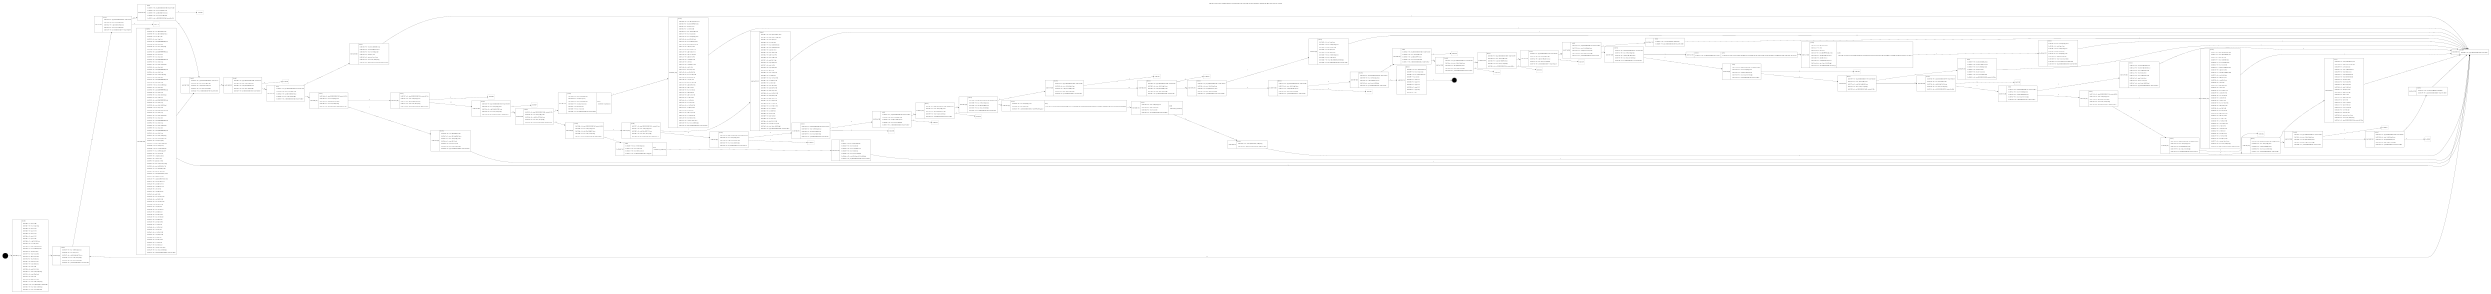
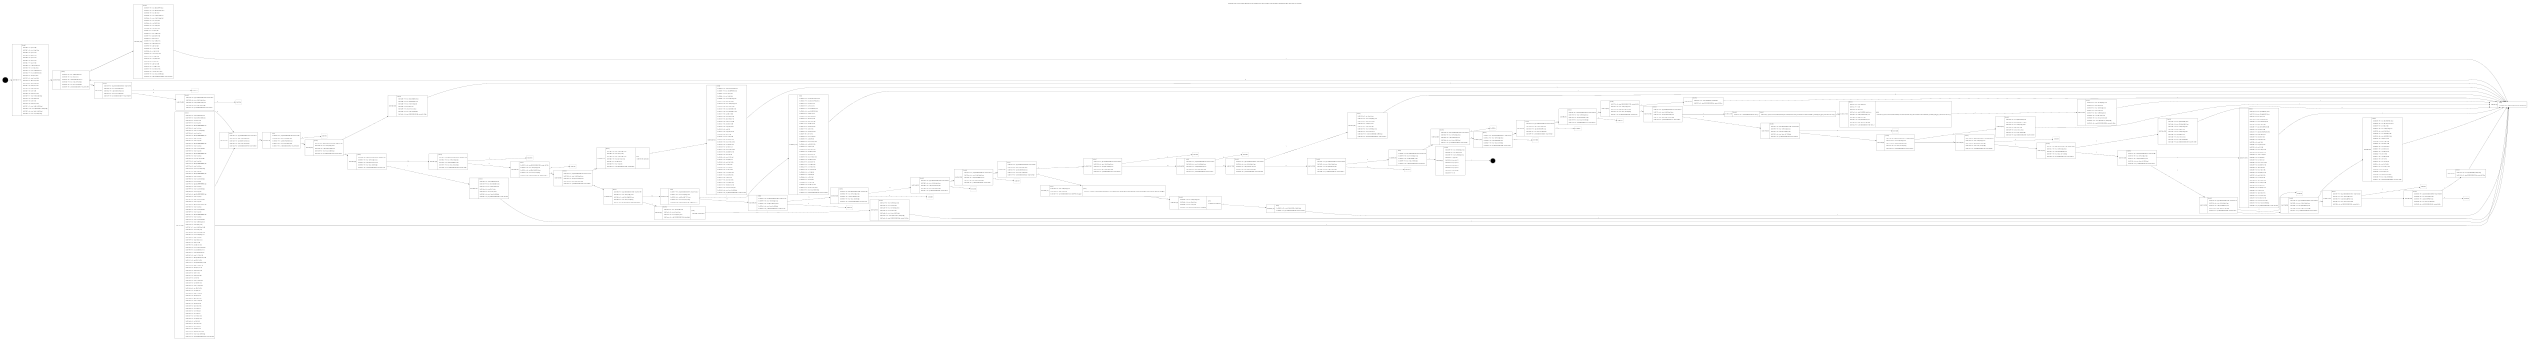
node "0x4018c9 [106]": added
